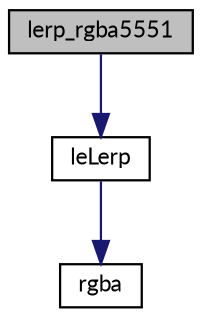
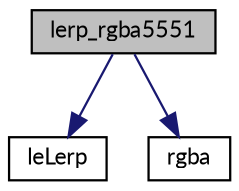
edge "leLerp" -> "rgba": now "lerp_rgba5551" -> "rgba"
